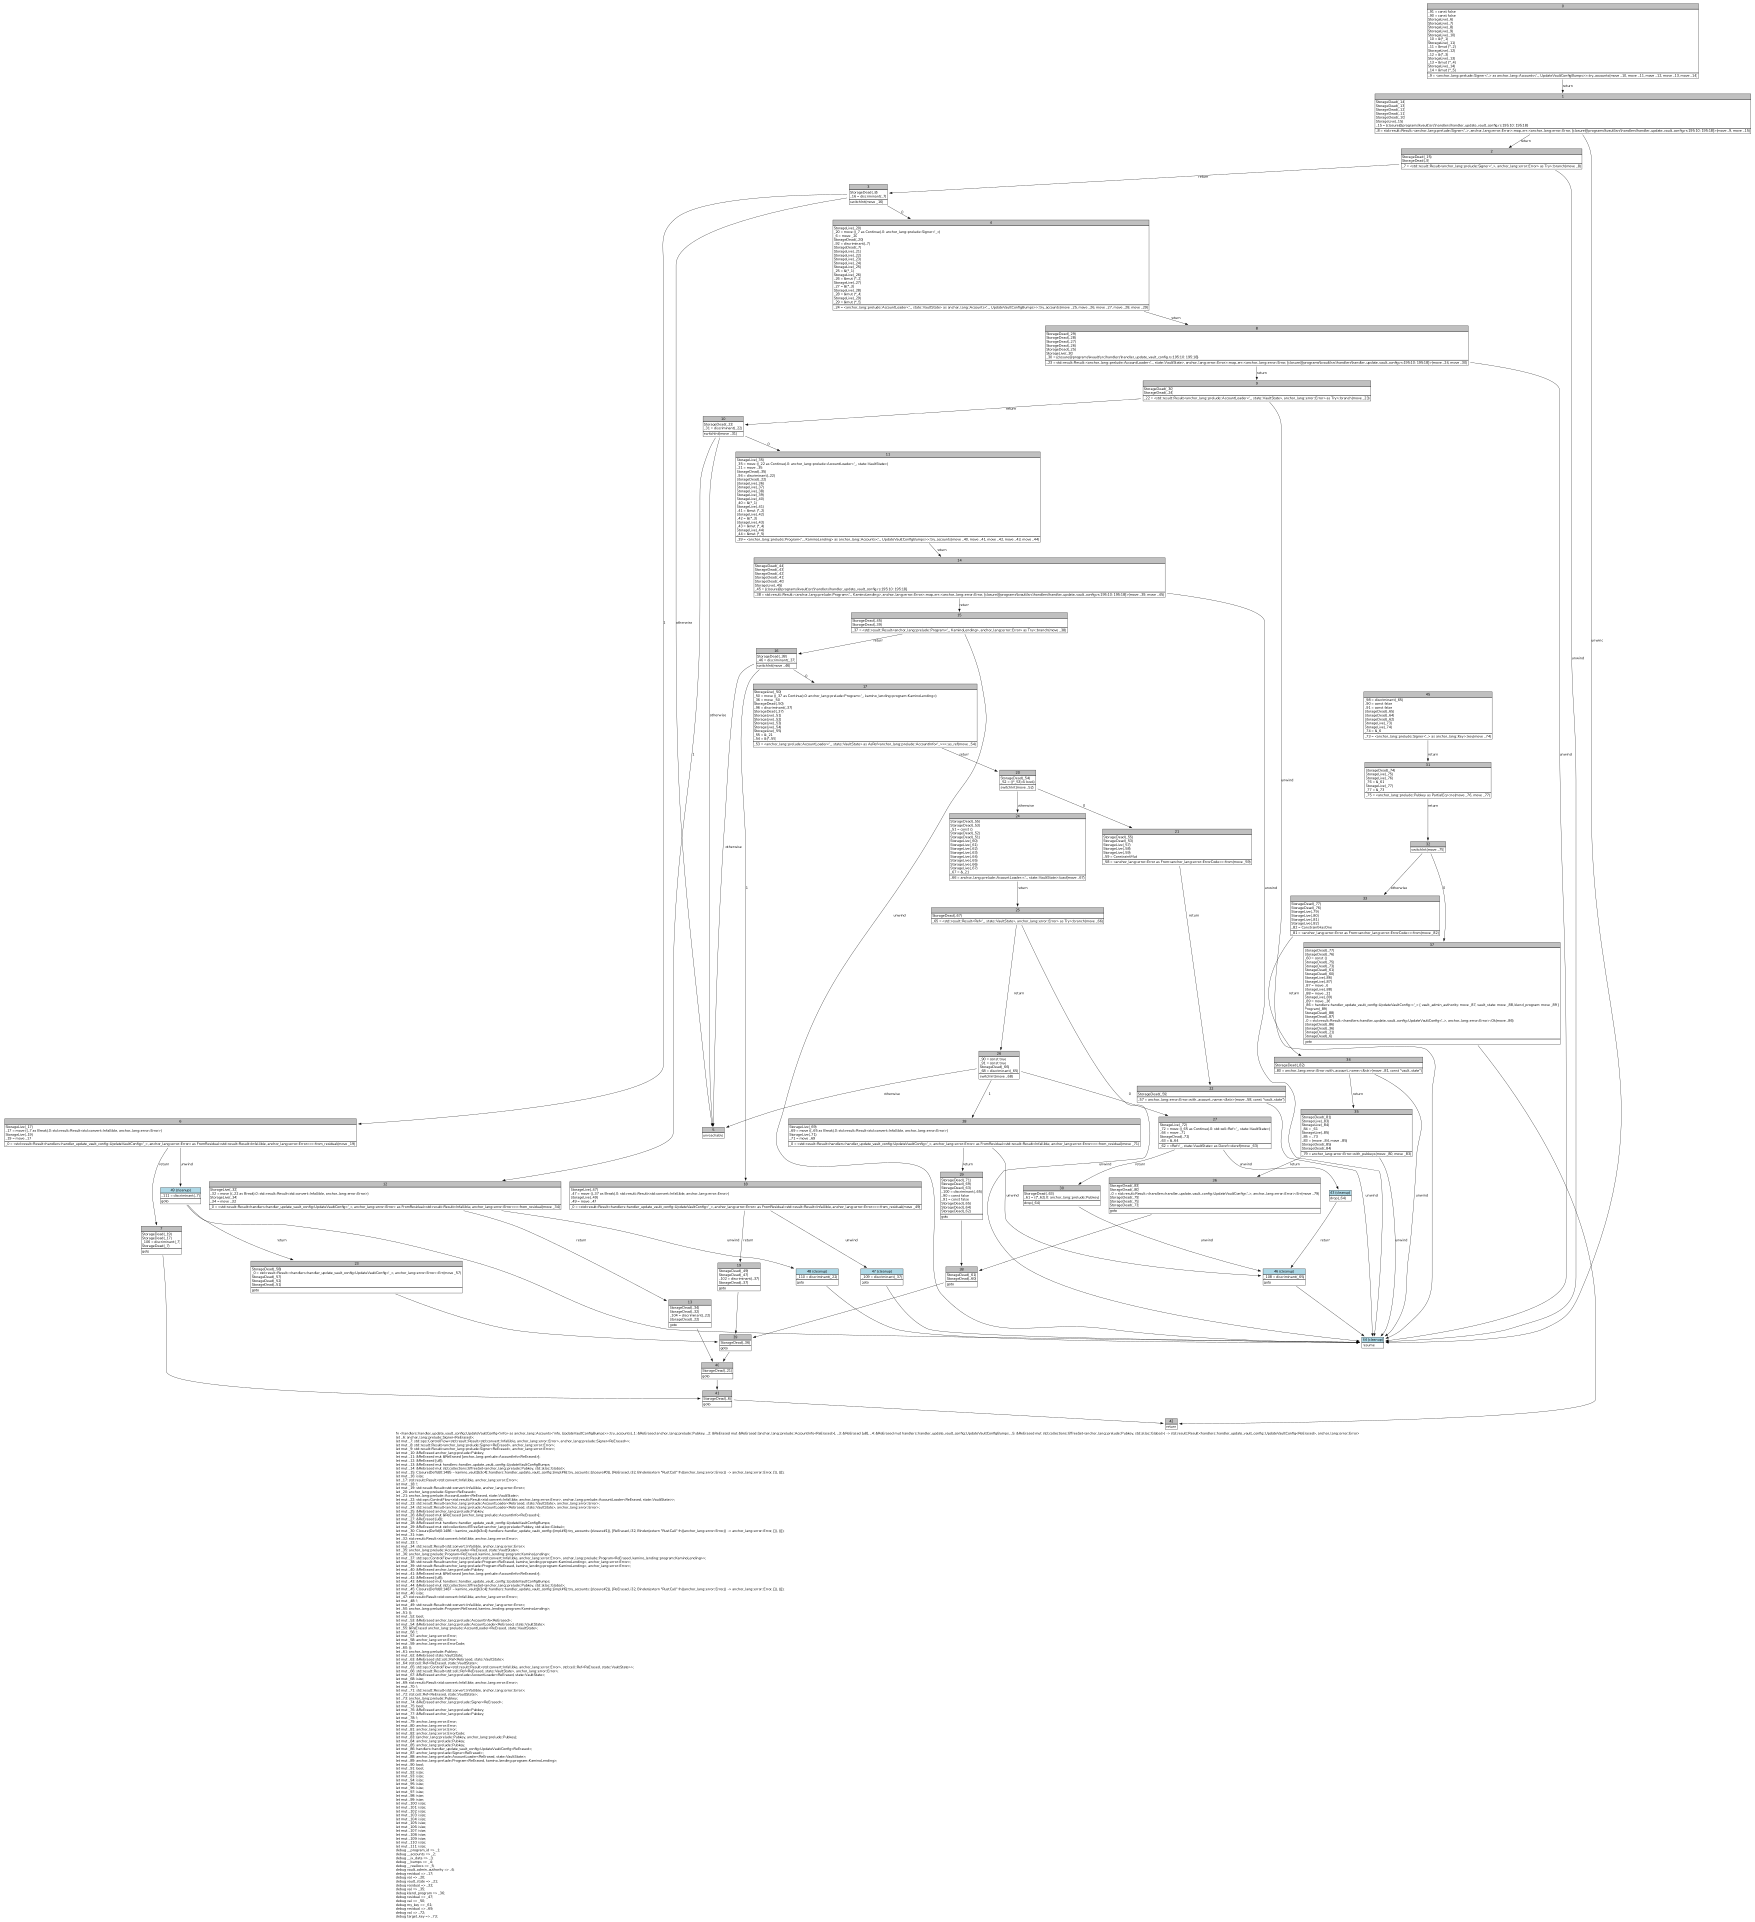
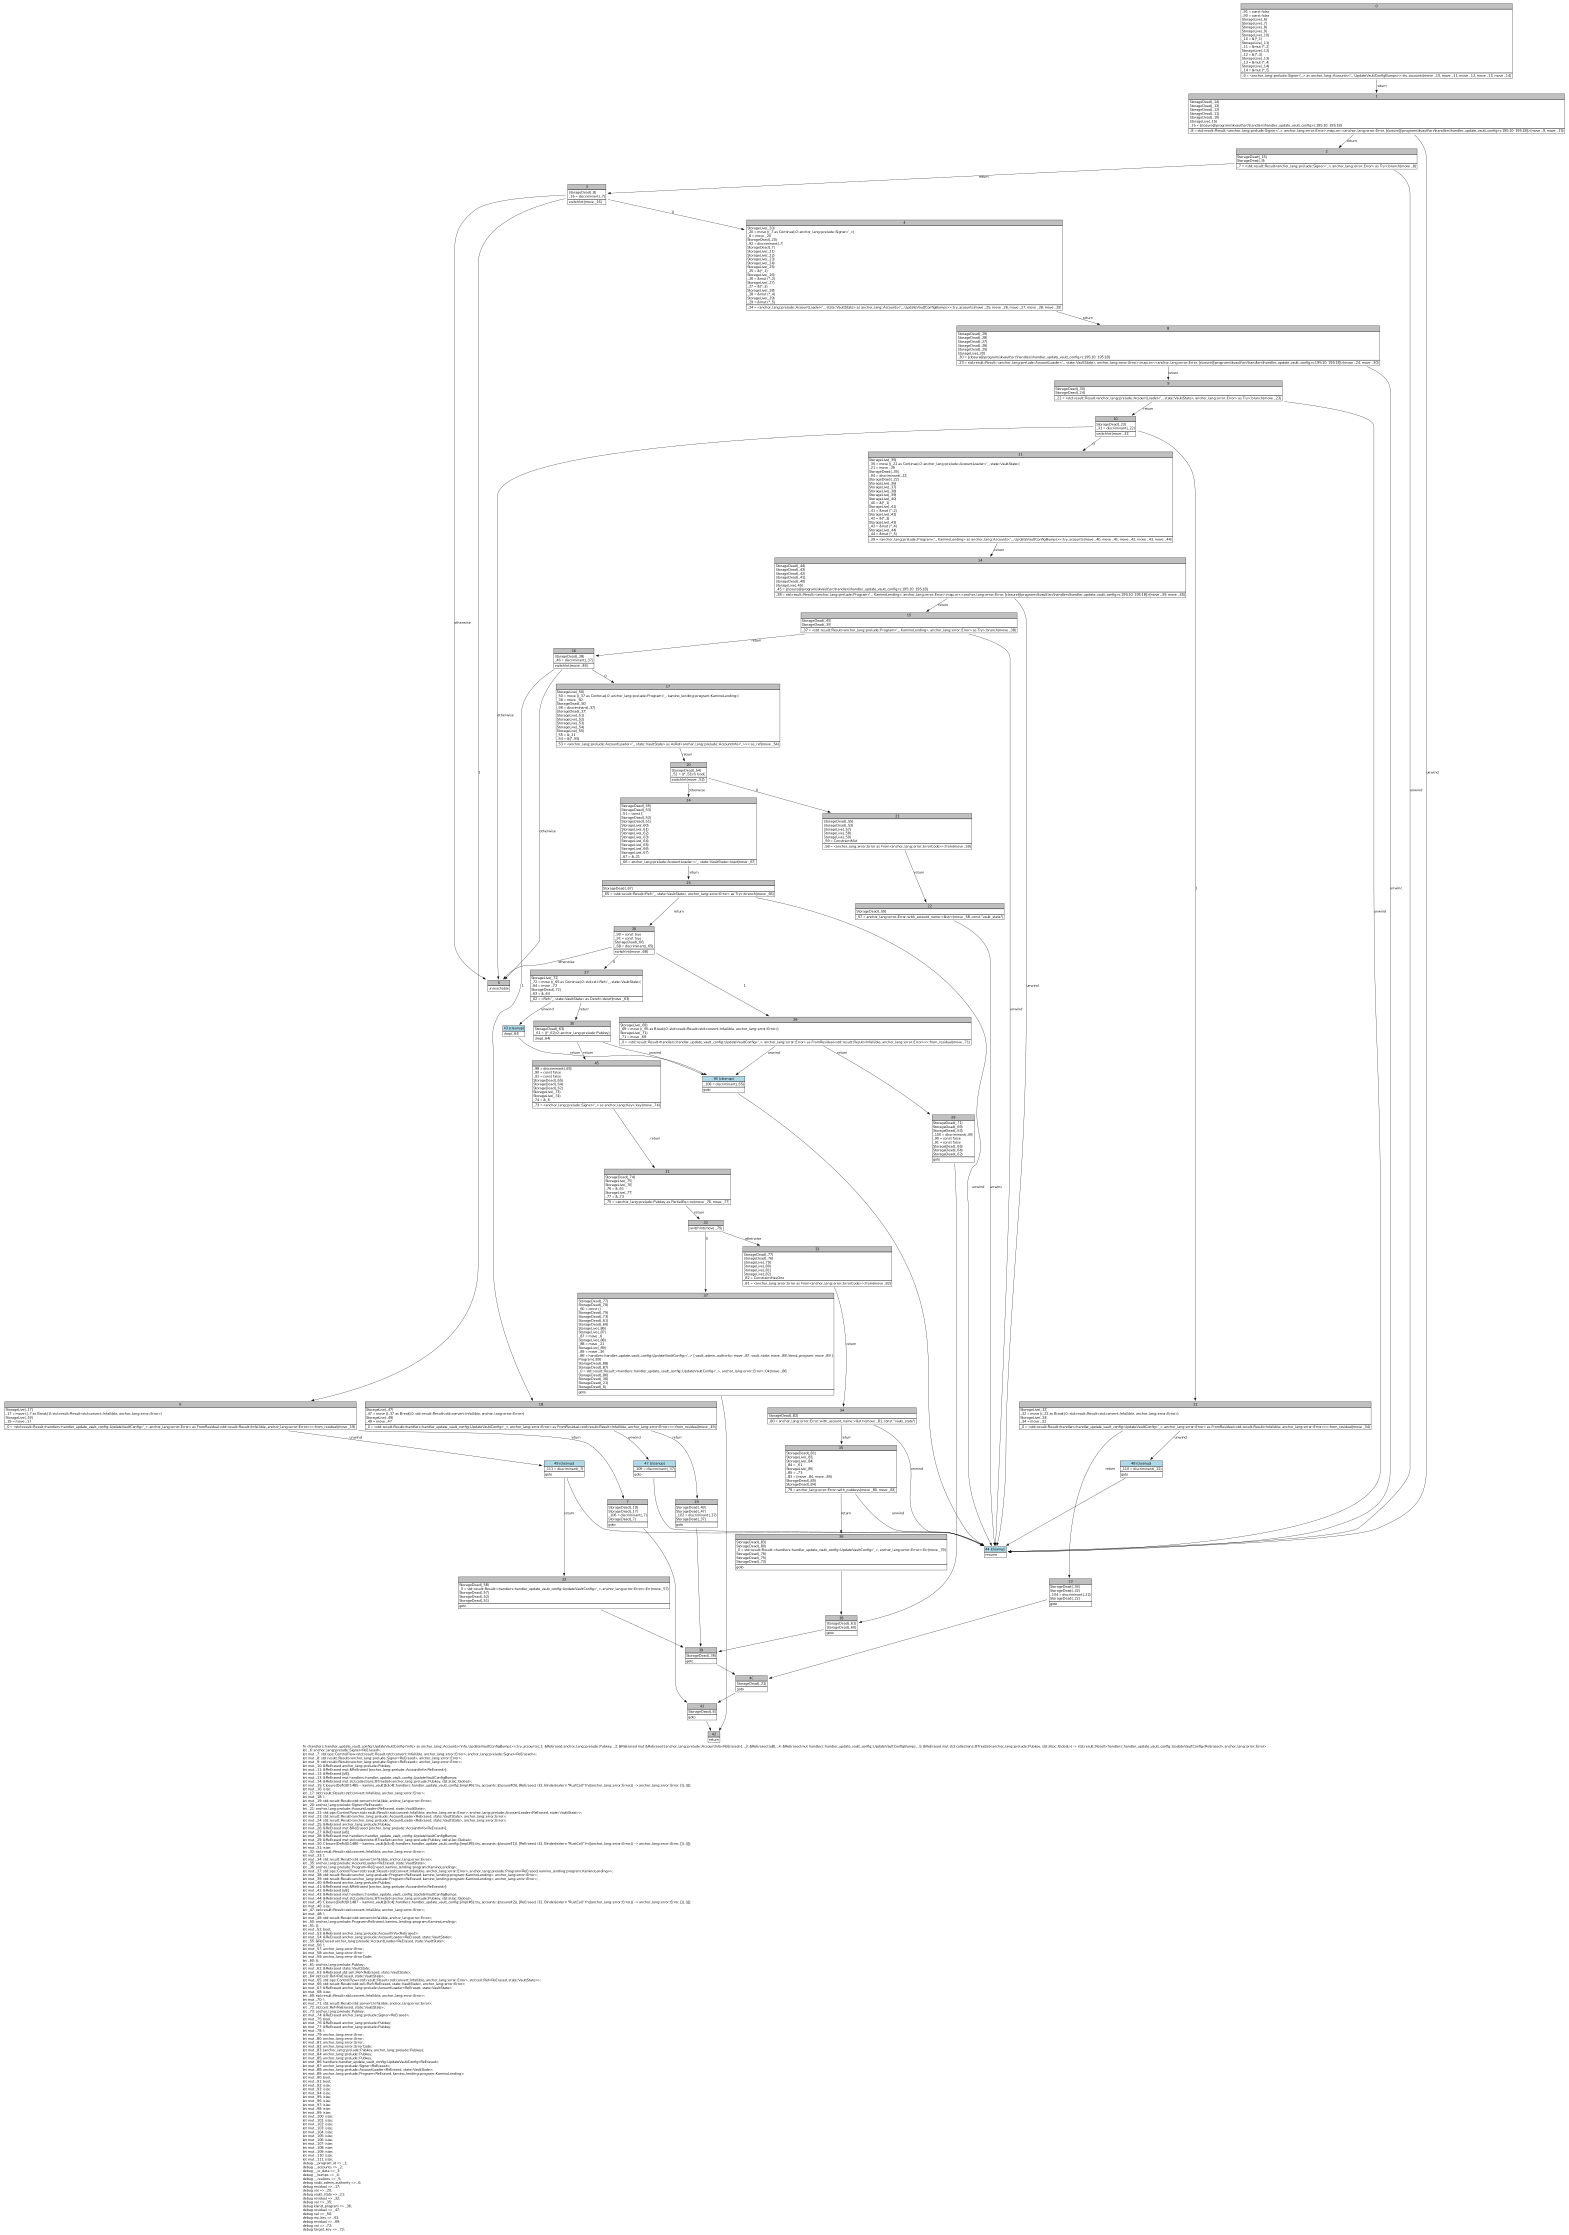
edge "30" -> "45": added, label "return"
